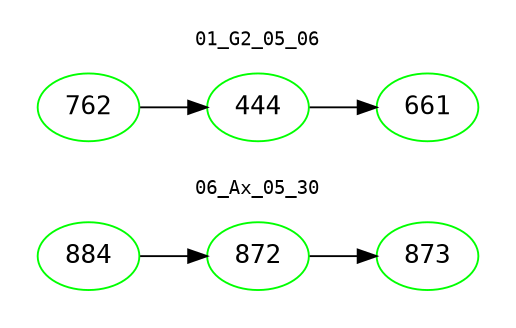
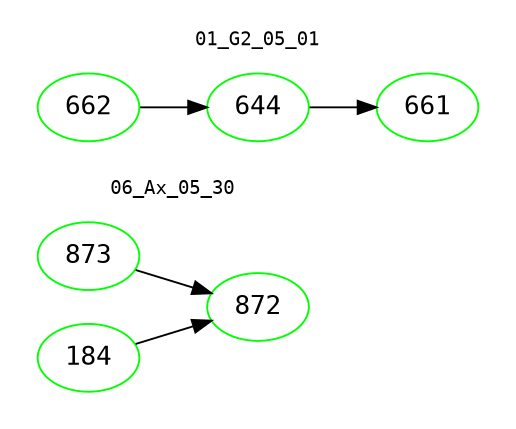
cluster "01_G2_05_06": label "01_G2_05_06" -> "01_G2_05_01"
node "762": label "762" -> "662"
node "444": label "444" -> "644"
node "884": label "884" -> "184"
edge "872" -> "873": reversed
